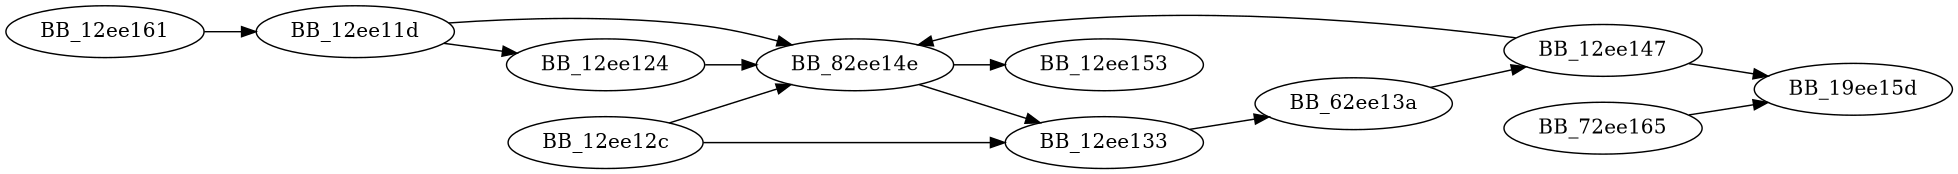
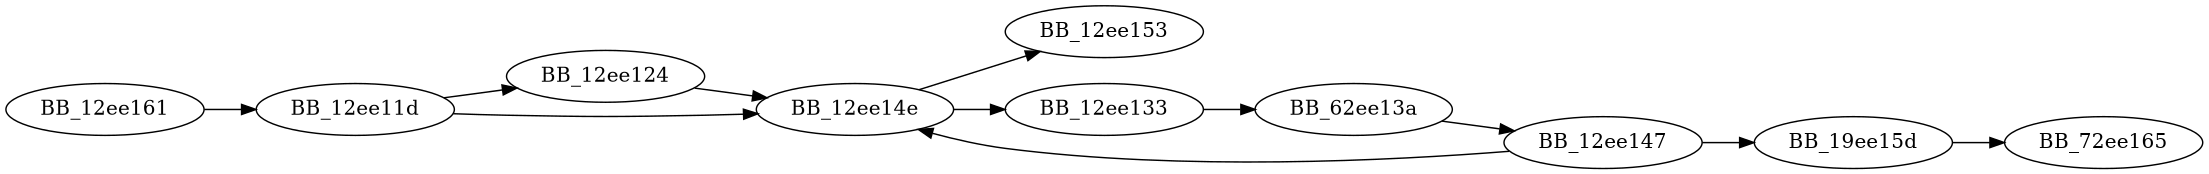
node "BB_82ee14e": label "BB_82ee14e" -> "BB_12ee14e"
edge "BB_72ee165" -> "BB_19ee15d": reversed
node "BB_12ee12c": removed
